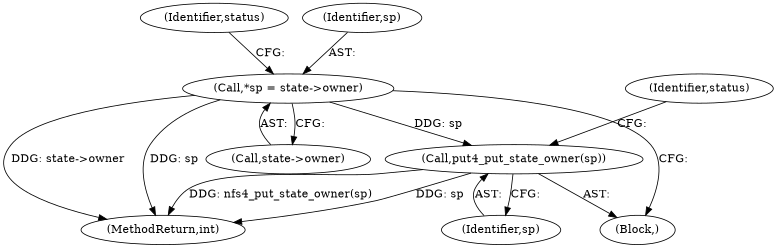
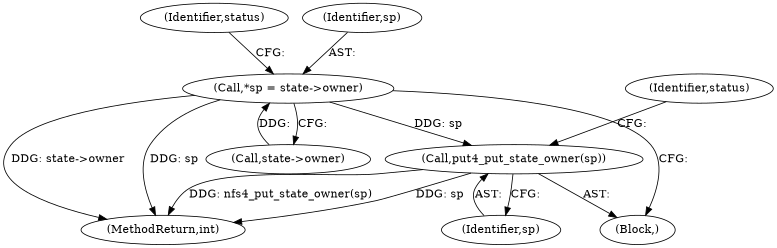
edge "(Call,state->owner)" -> "(Call,*sp = state->owner)": label "AST: " -> "DDG: "
